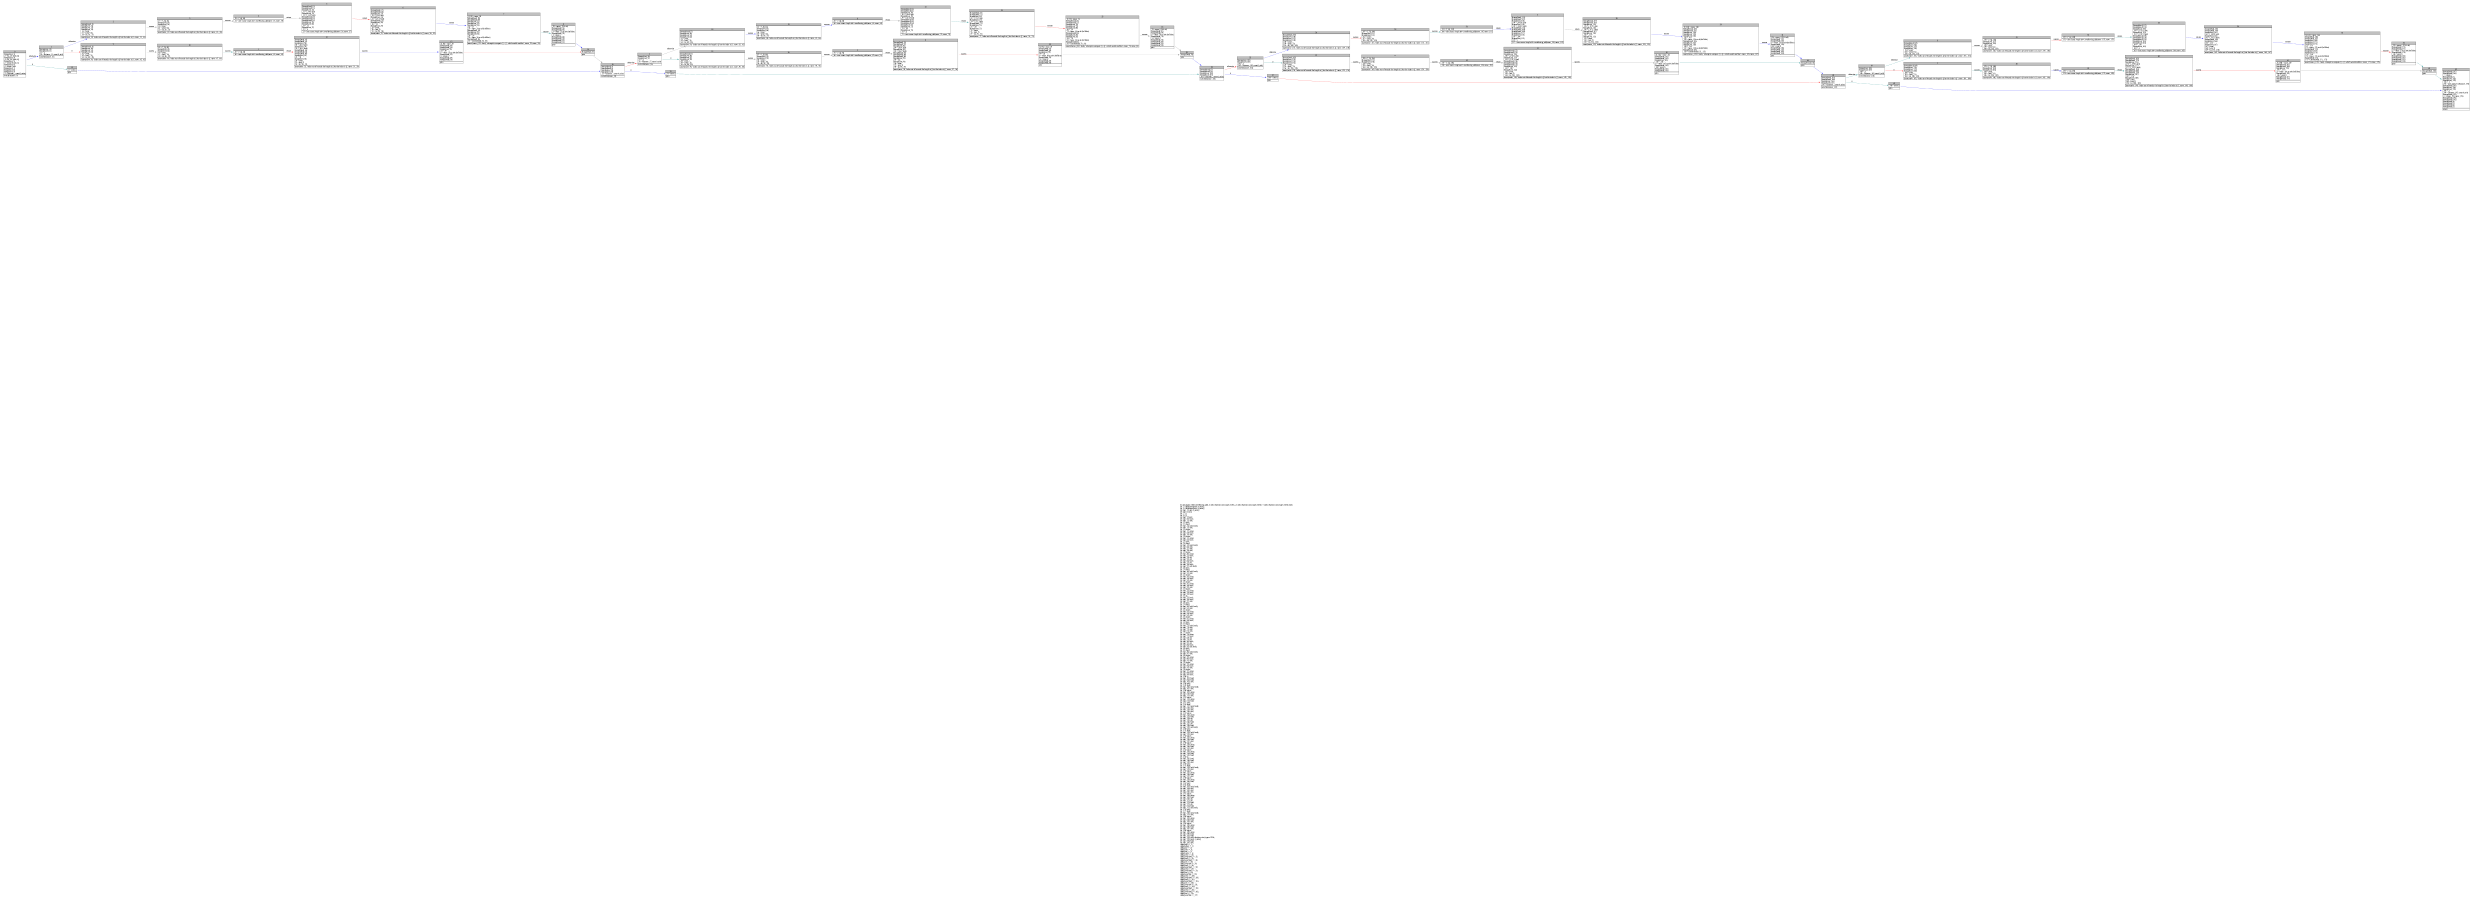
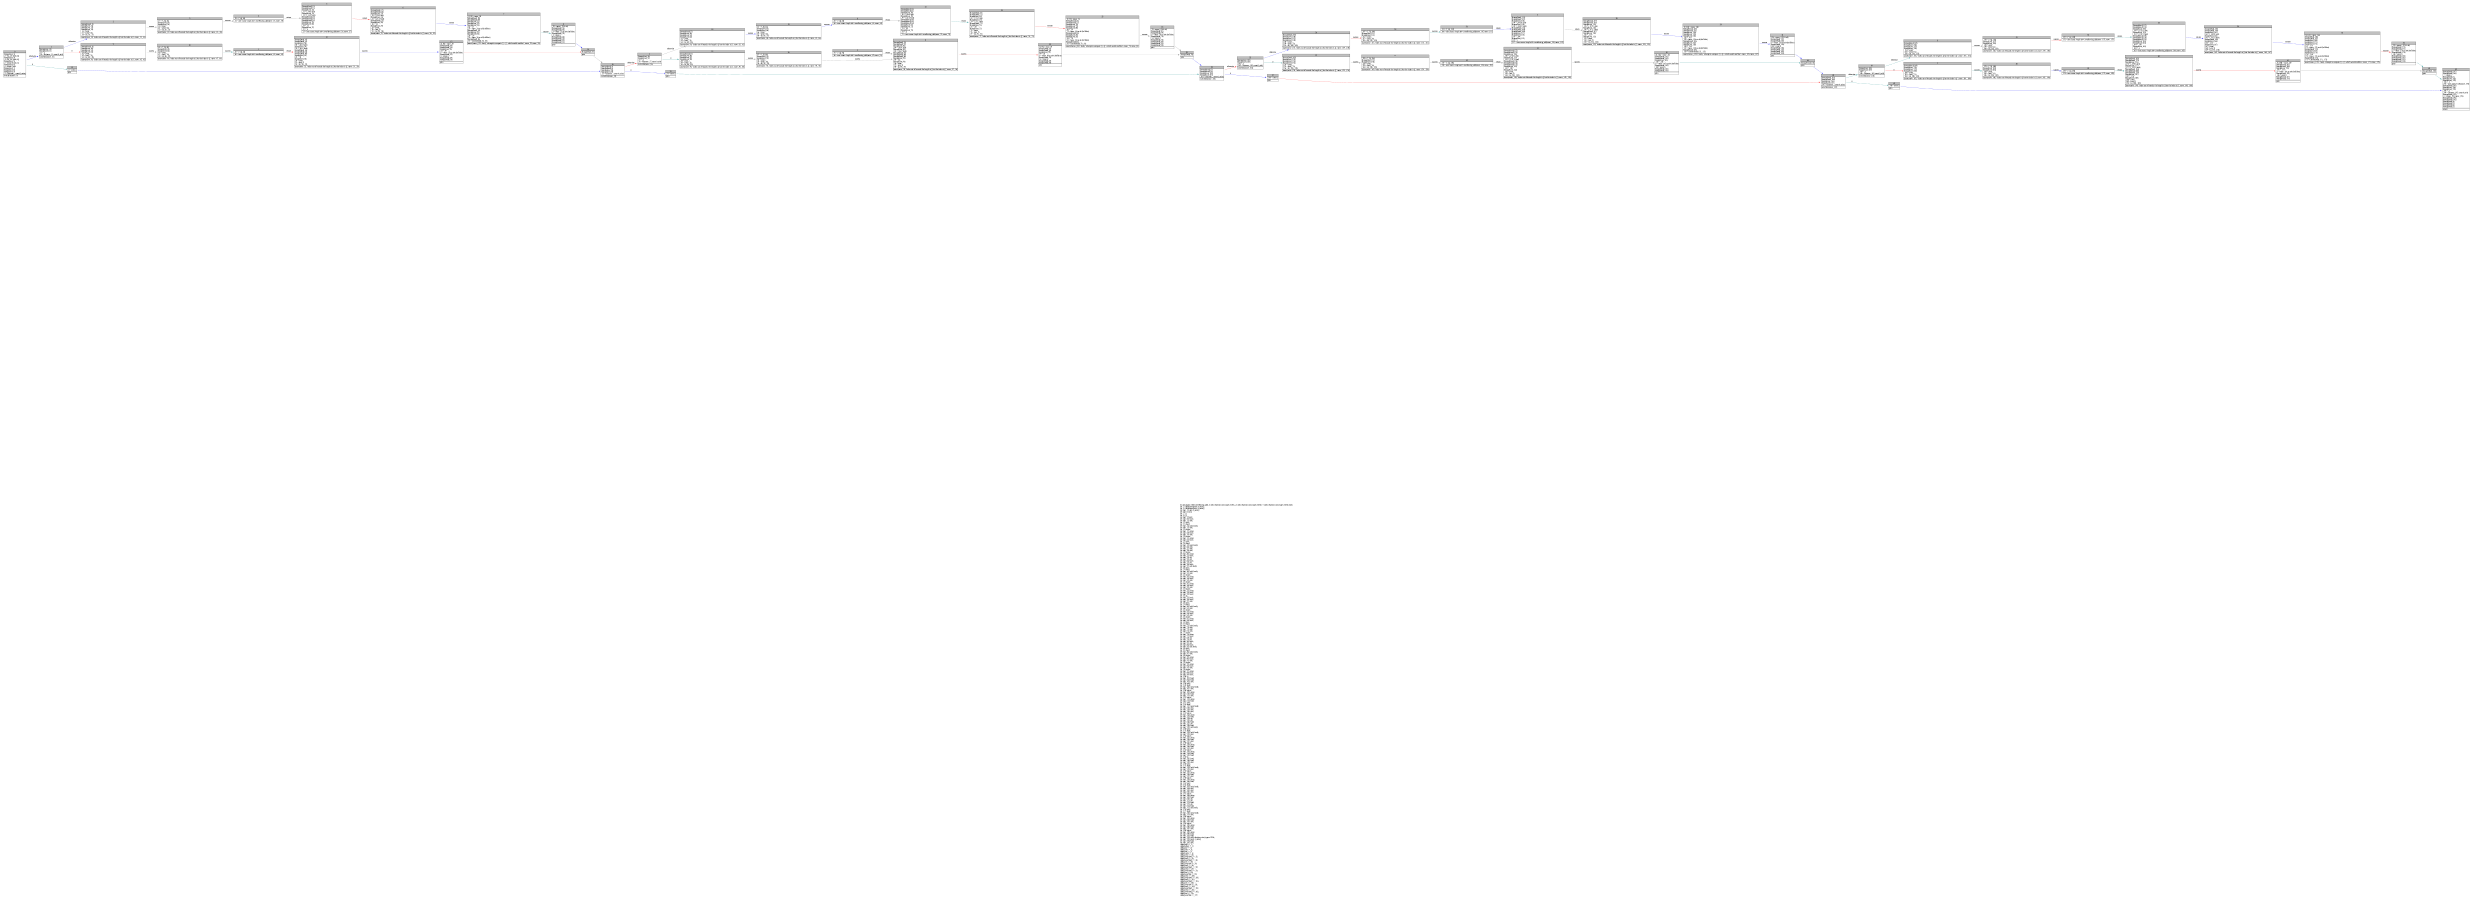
edge "26" -> "27": now "26" -> "28"
